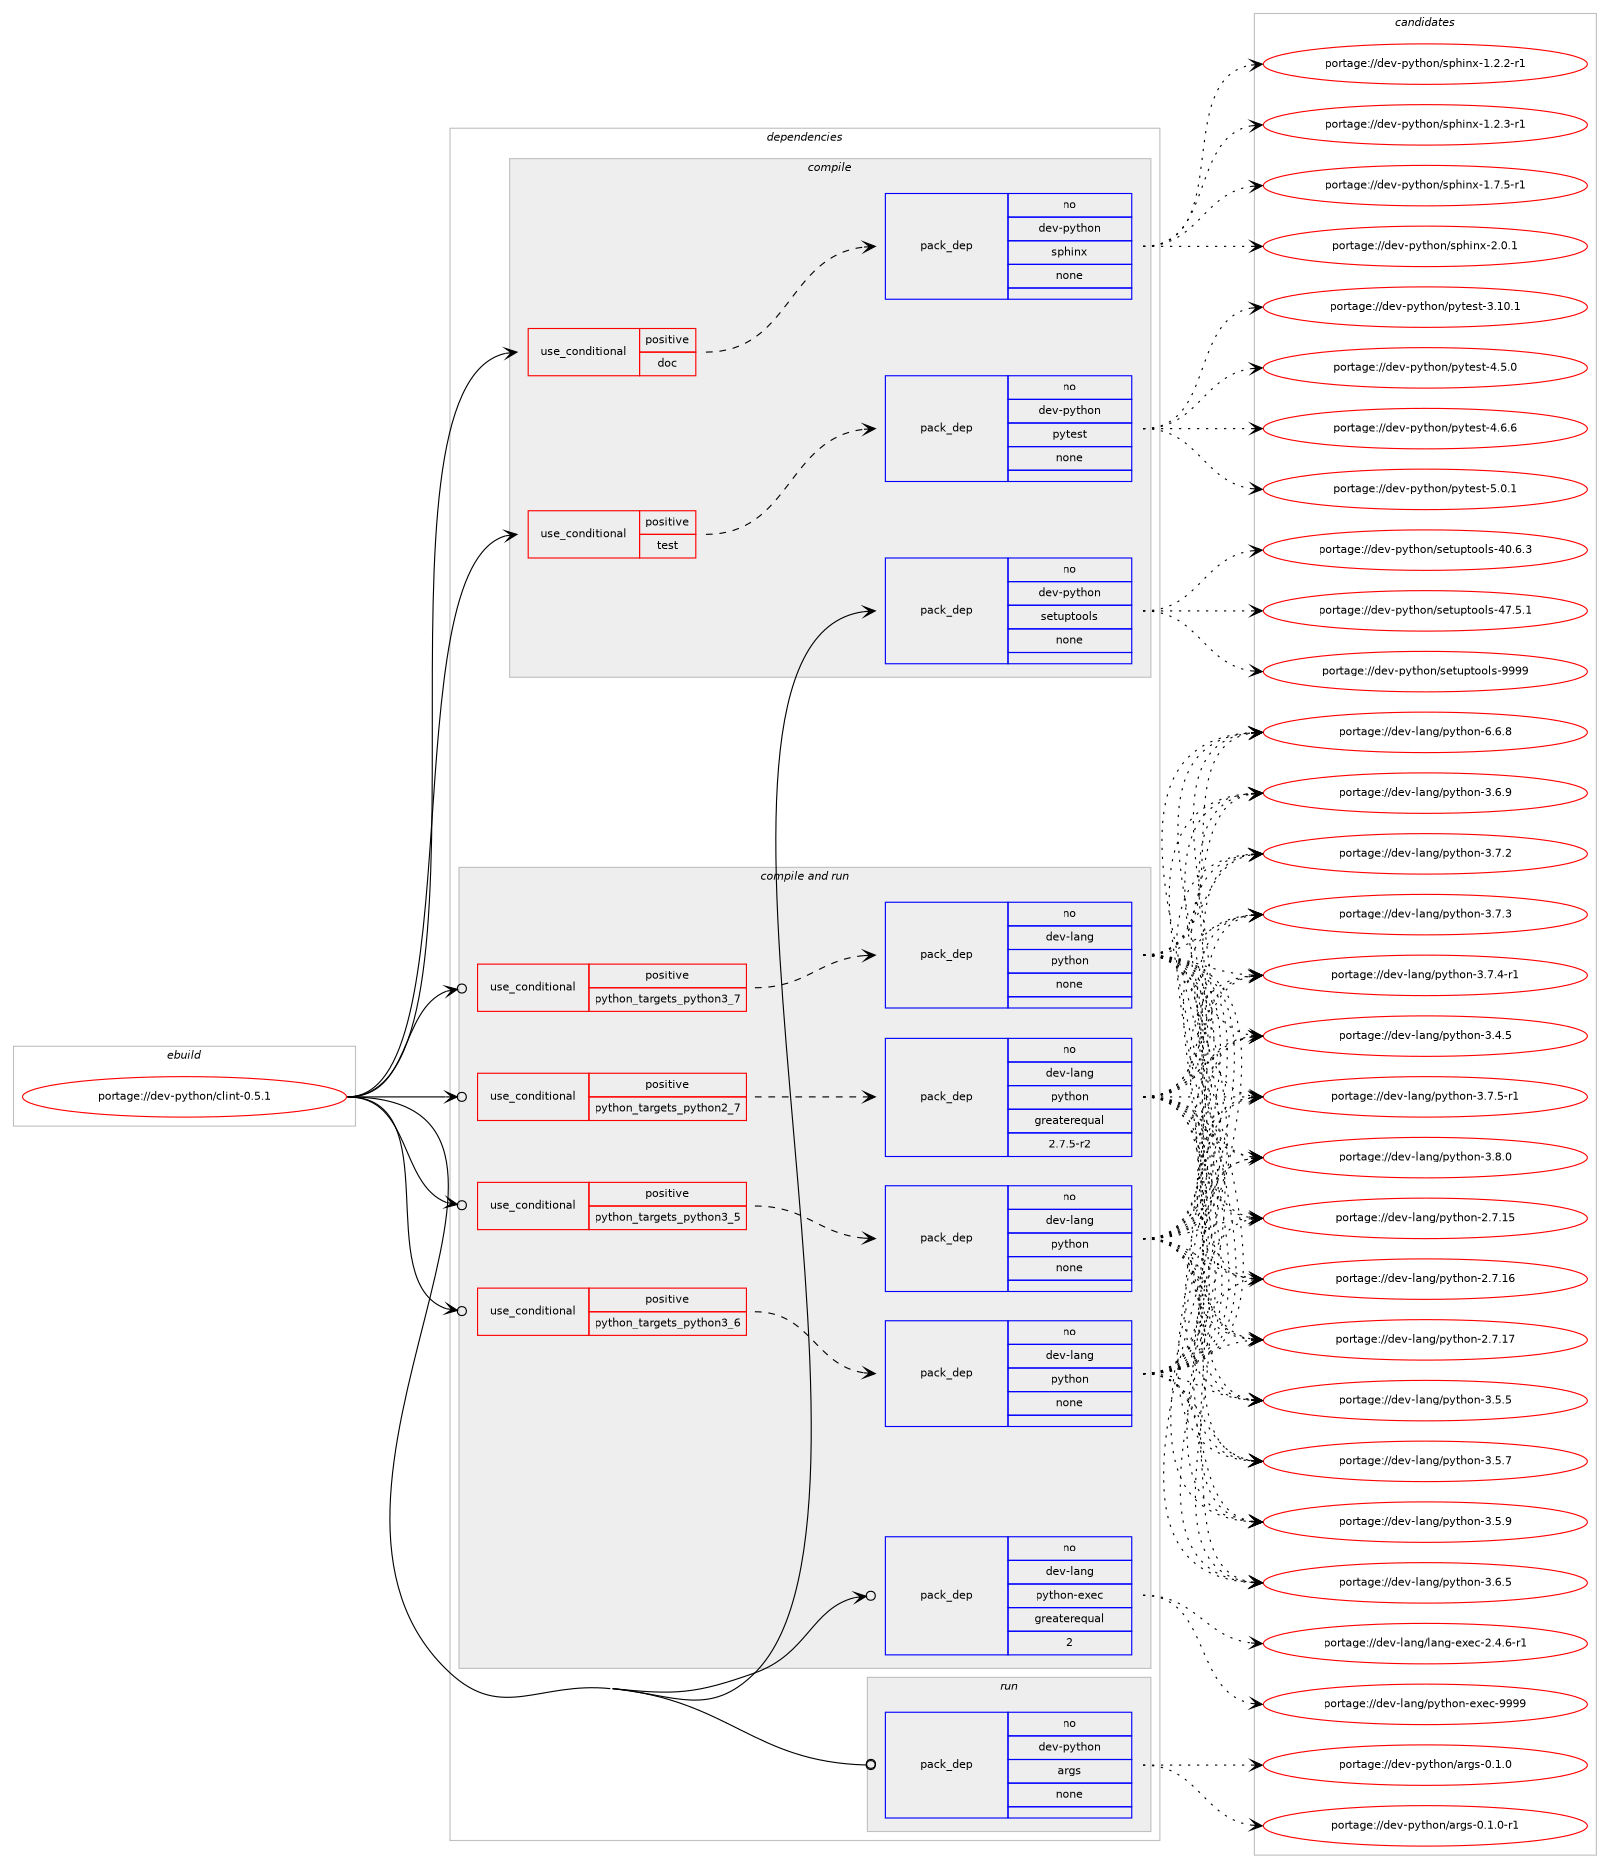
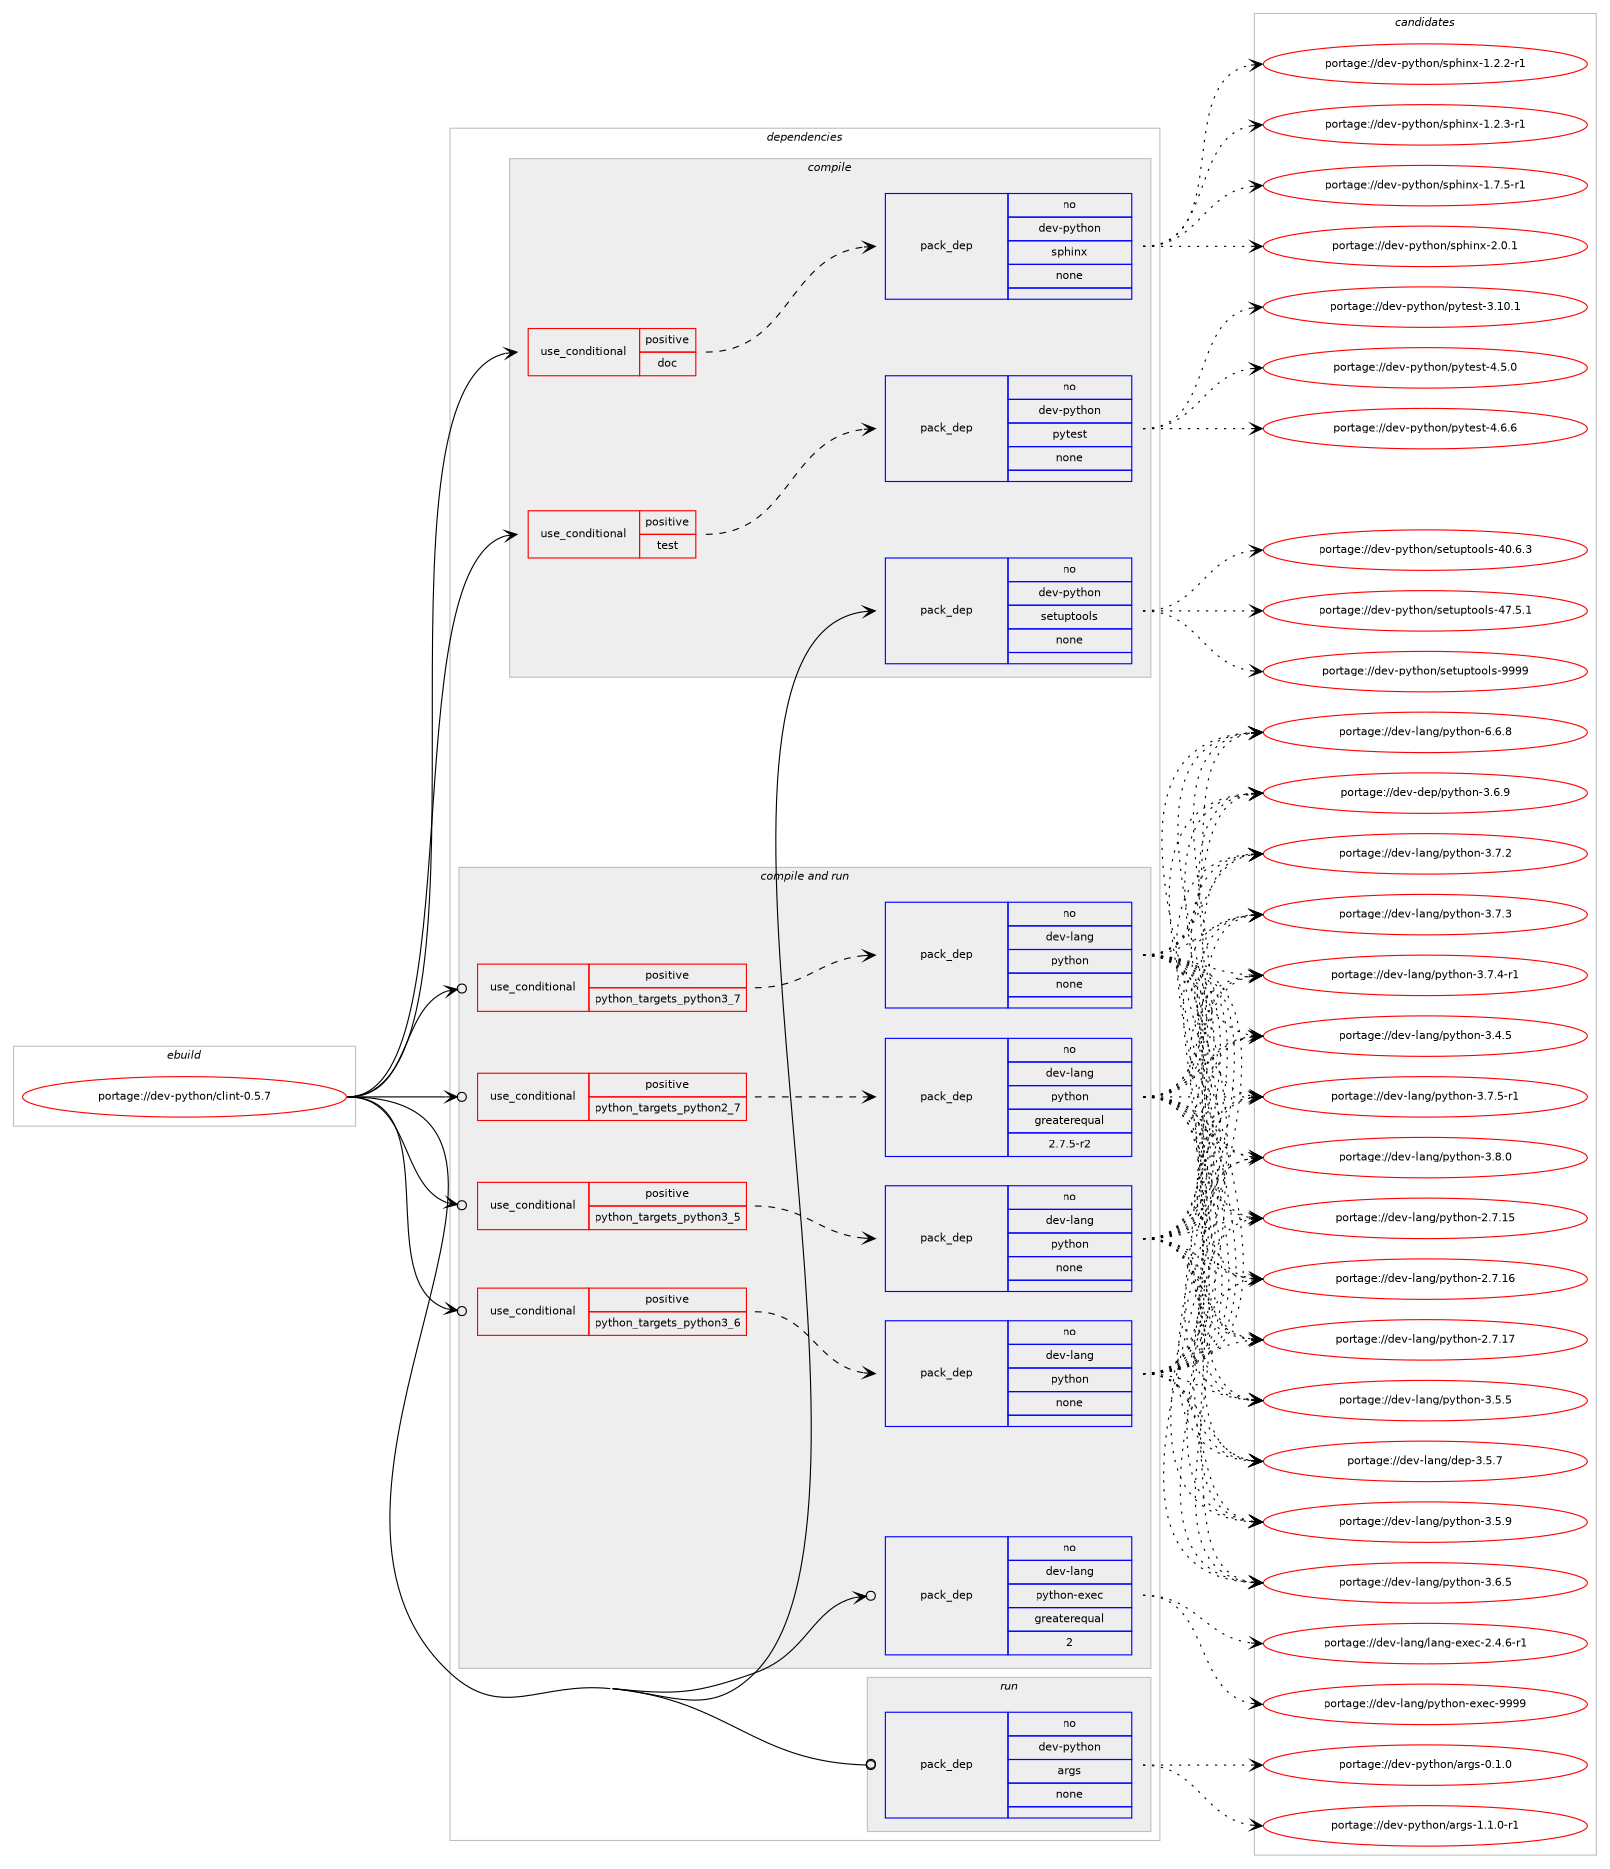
node "portage://dev-python/pytest-5.0.1": removed
node "portage://dev-lang/python-3.6.9": label "portage://dev-lang/python-3.6.9" -> "portage://dev-dep/python-3.6.9"
node "portage://dev-python/clint-0.5.1": label "portage://dev-python/clint-0.5.1" -> "portage://dev-python/clint-0.5.7"
node "portage://dev-lang/python-3.5.7": label "portage://dev-lang/python-3.5.7" -> "portage://dev-lang/dep-3.5.7"
node "portage://dev-python/args-0.1.0-r1": label "portage://dev-python/args-0.1.0-r1" -> "portage://dev-python/args-1.1.0-r1"
